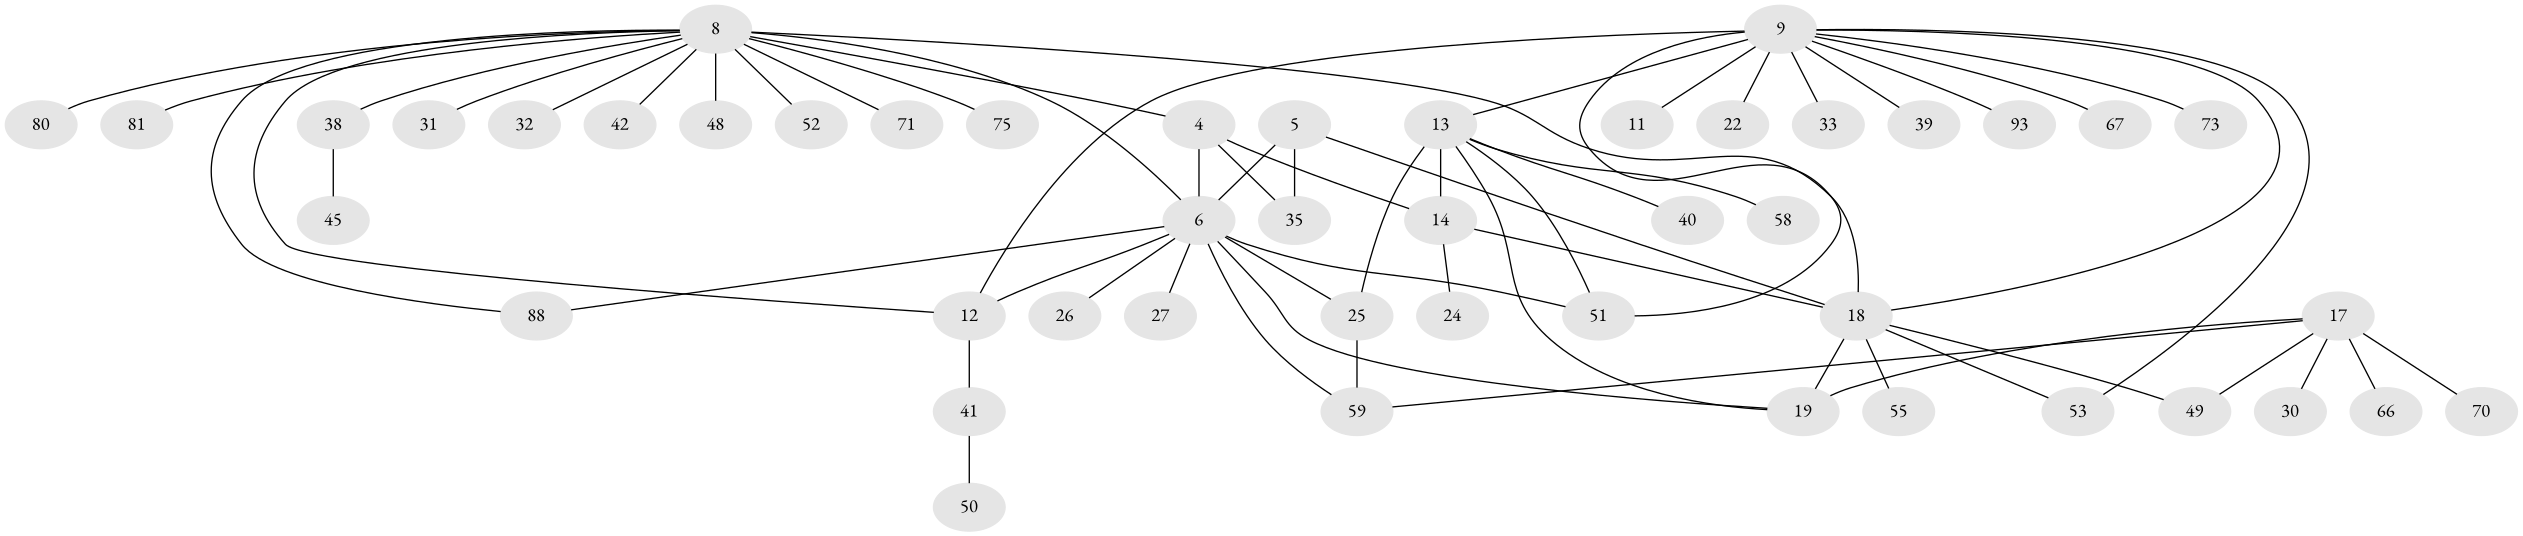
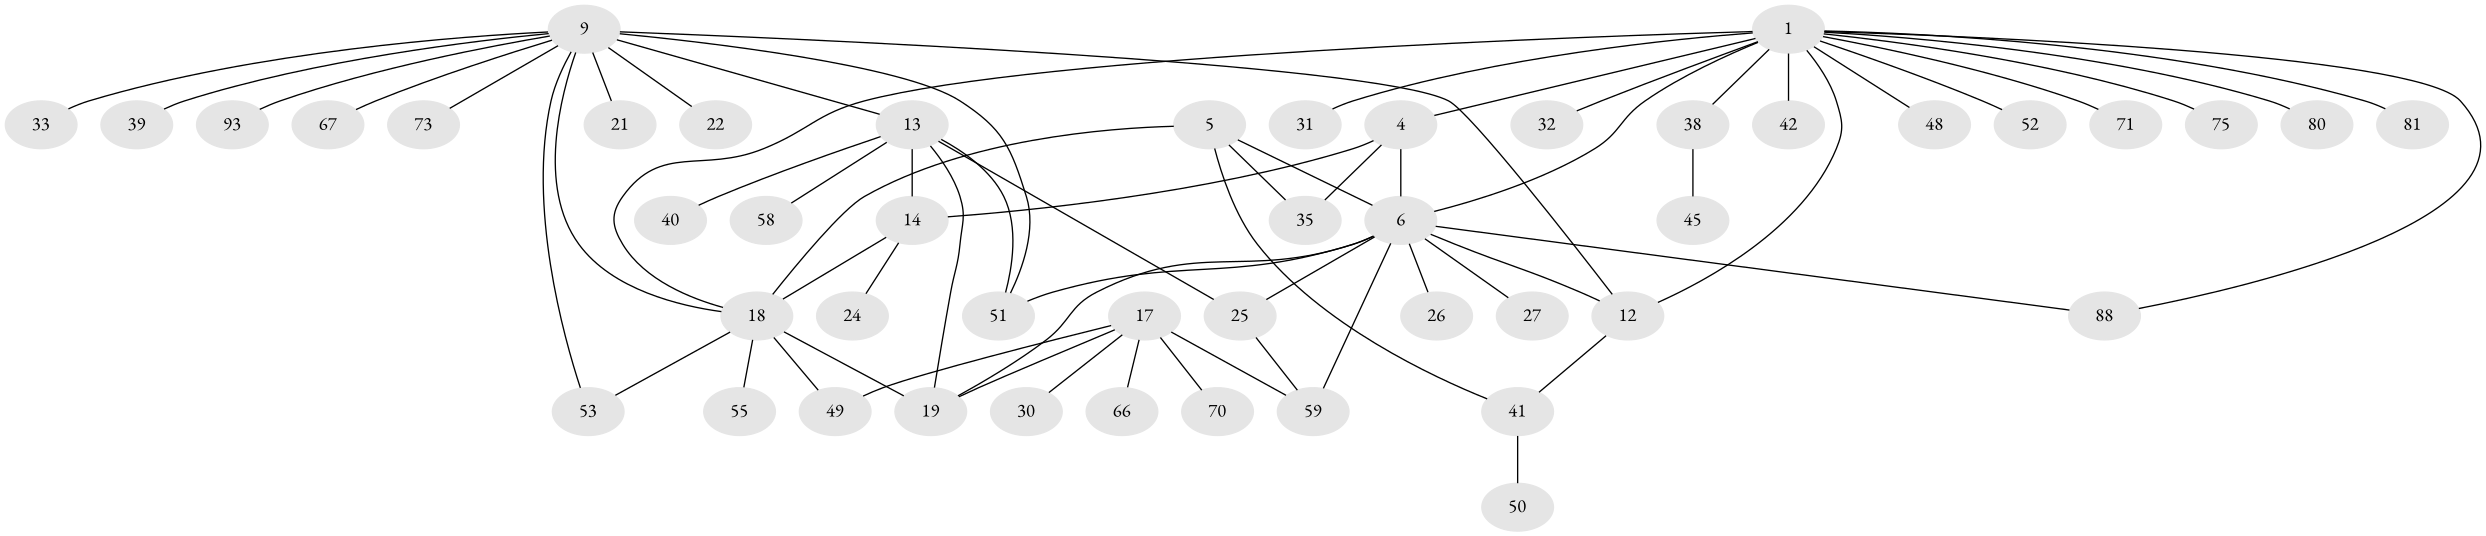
node "8": label "8" -> "1"
node "11": label "11" -> "21"
edge "5" -- "41": added
